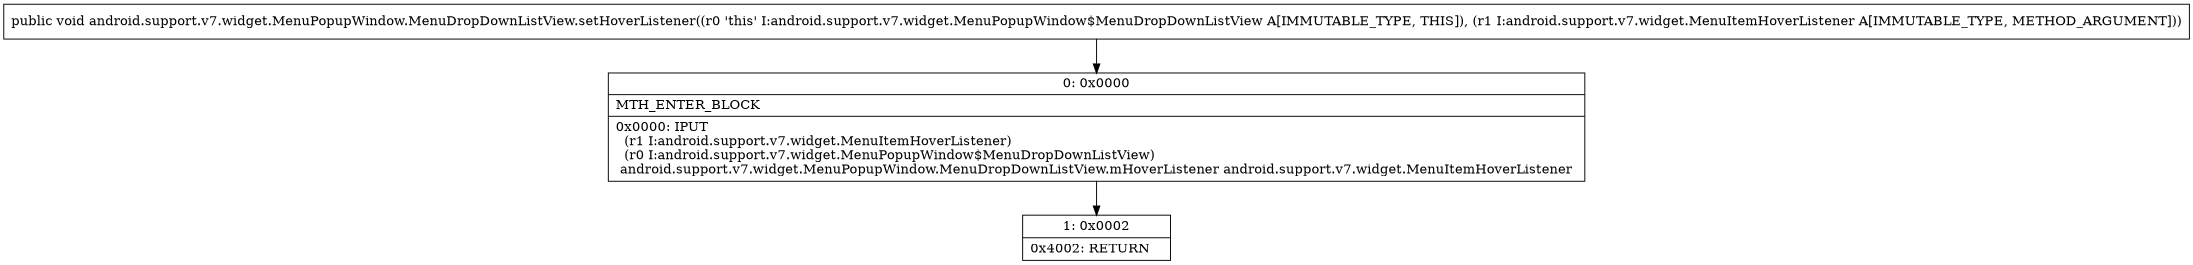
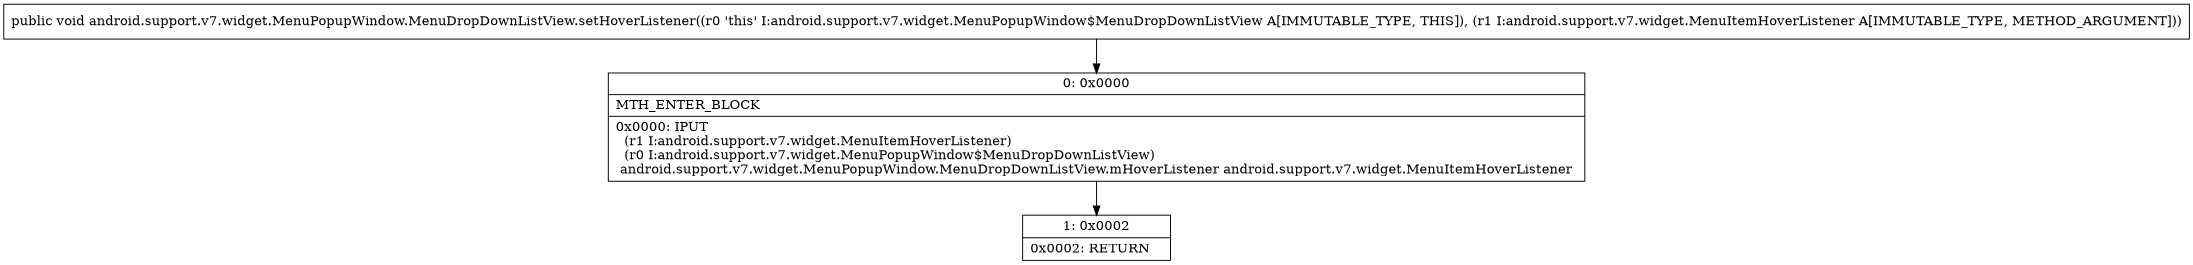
node "1: 0x0002": text "0x4002: RETURN" -> "0x0002: RETURN"
